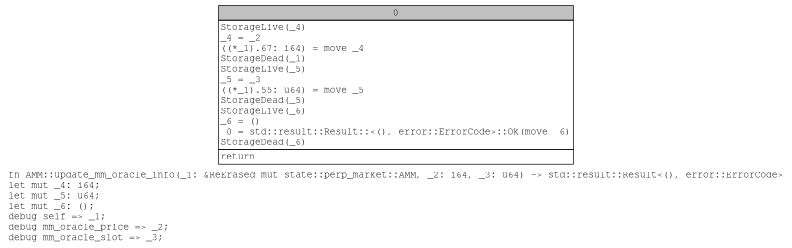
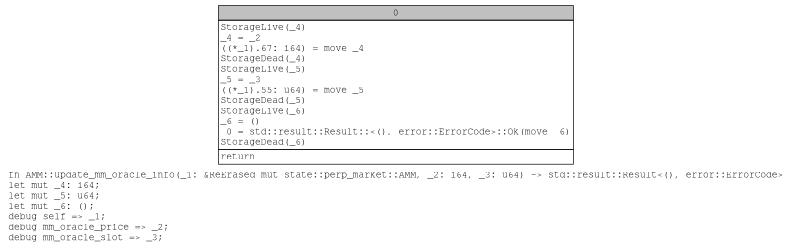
node "0": text "StorageDead(_1)" -> "StorageDead(_4)"
